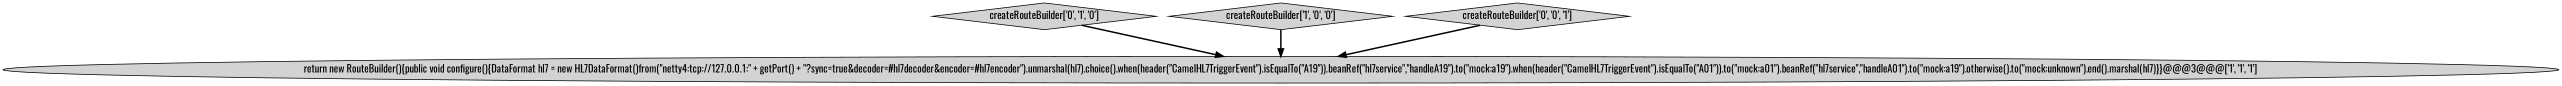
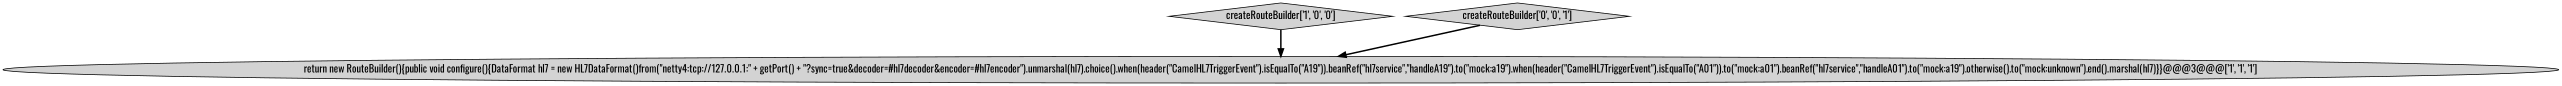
node "createRouteBuilder['0', '1', '0']": removed
